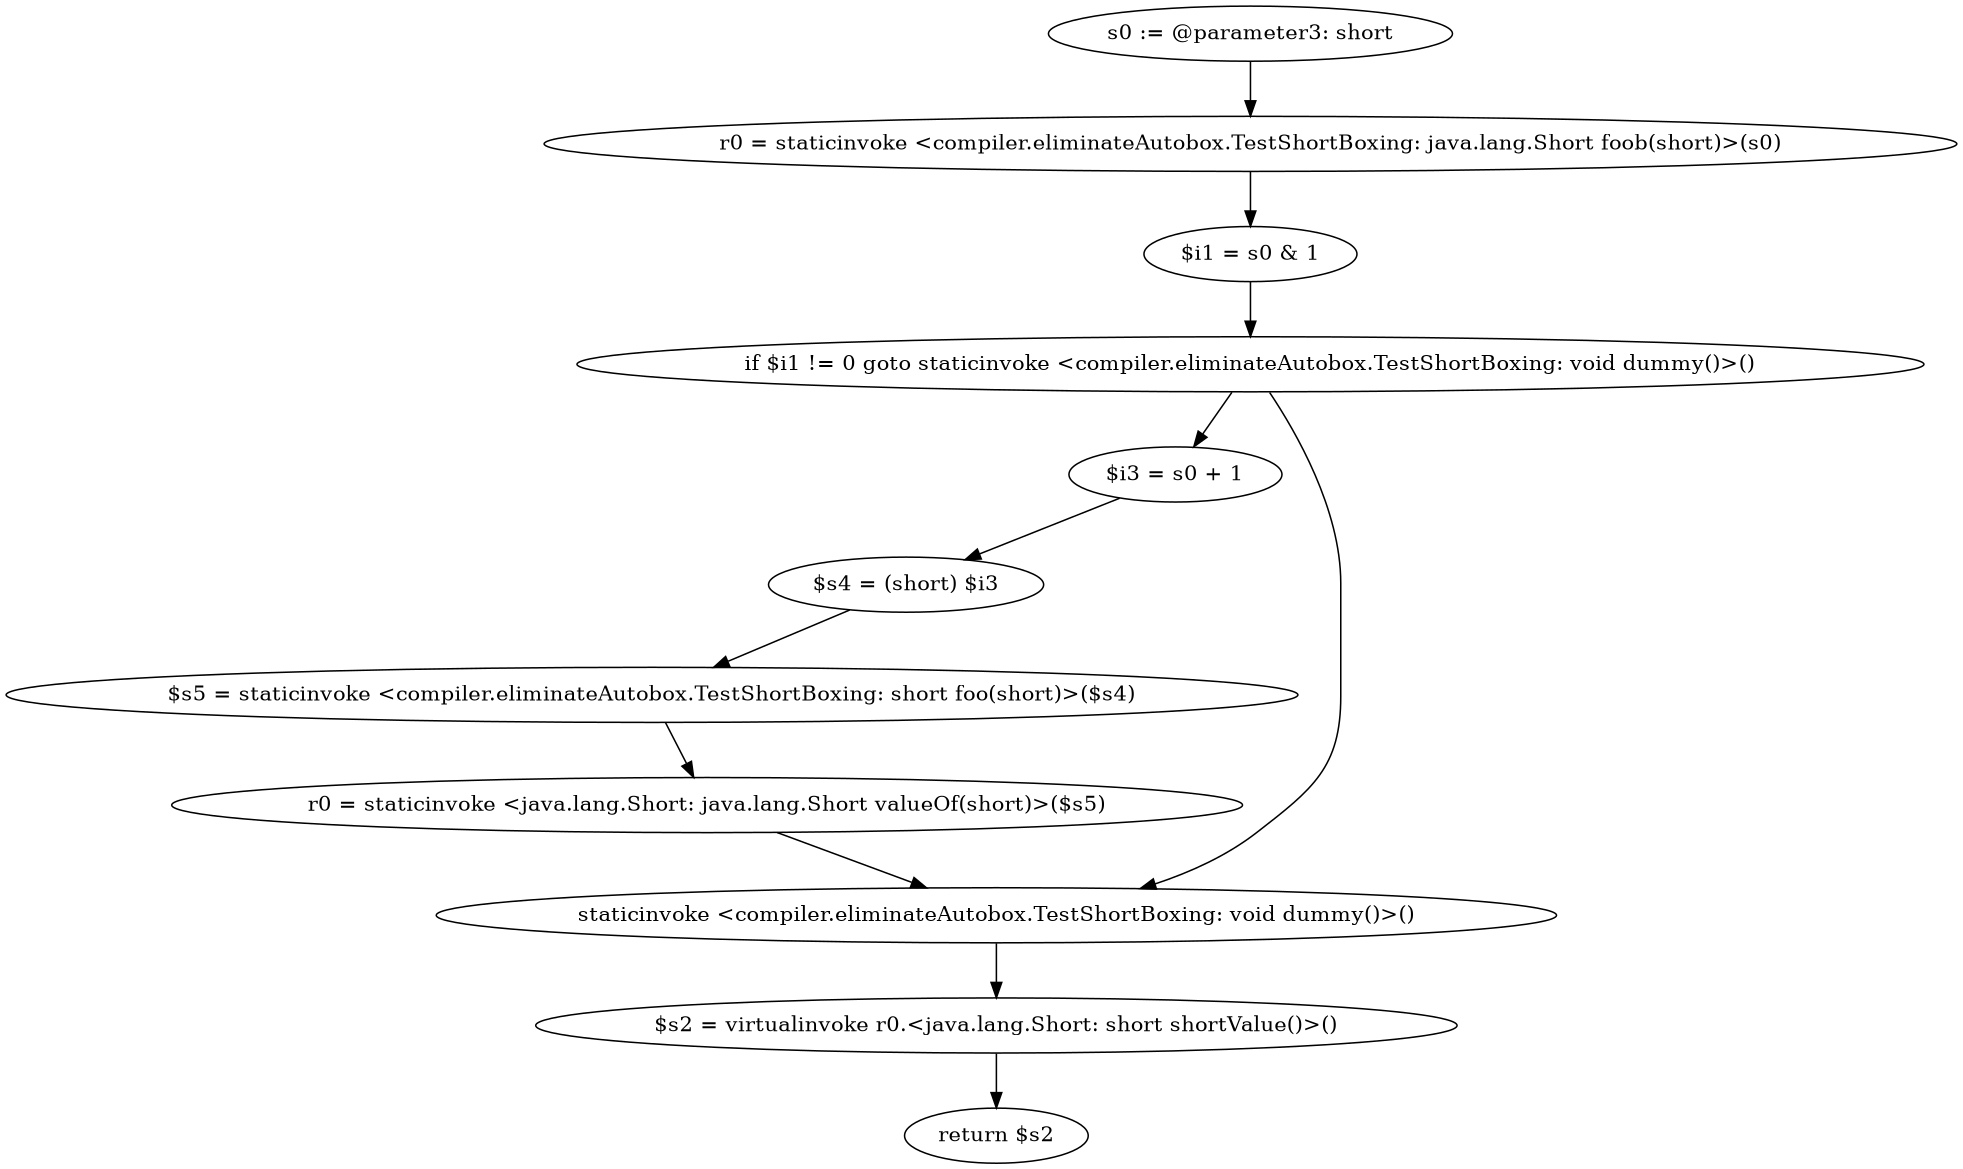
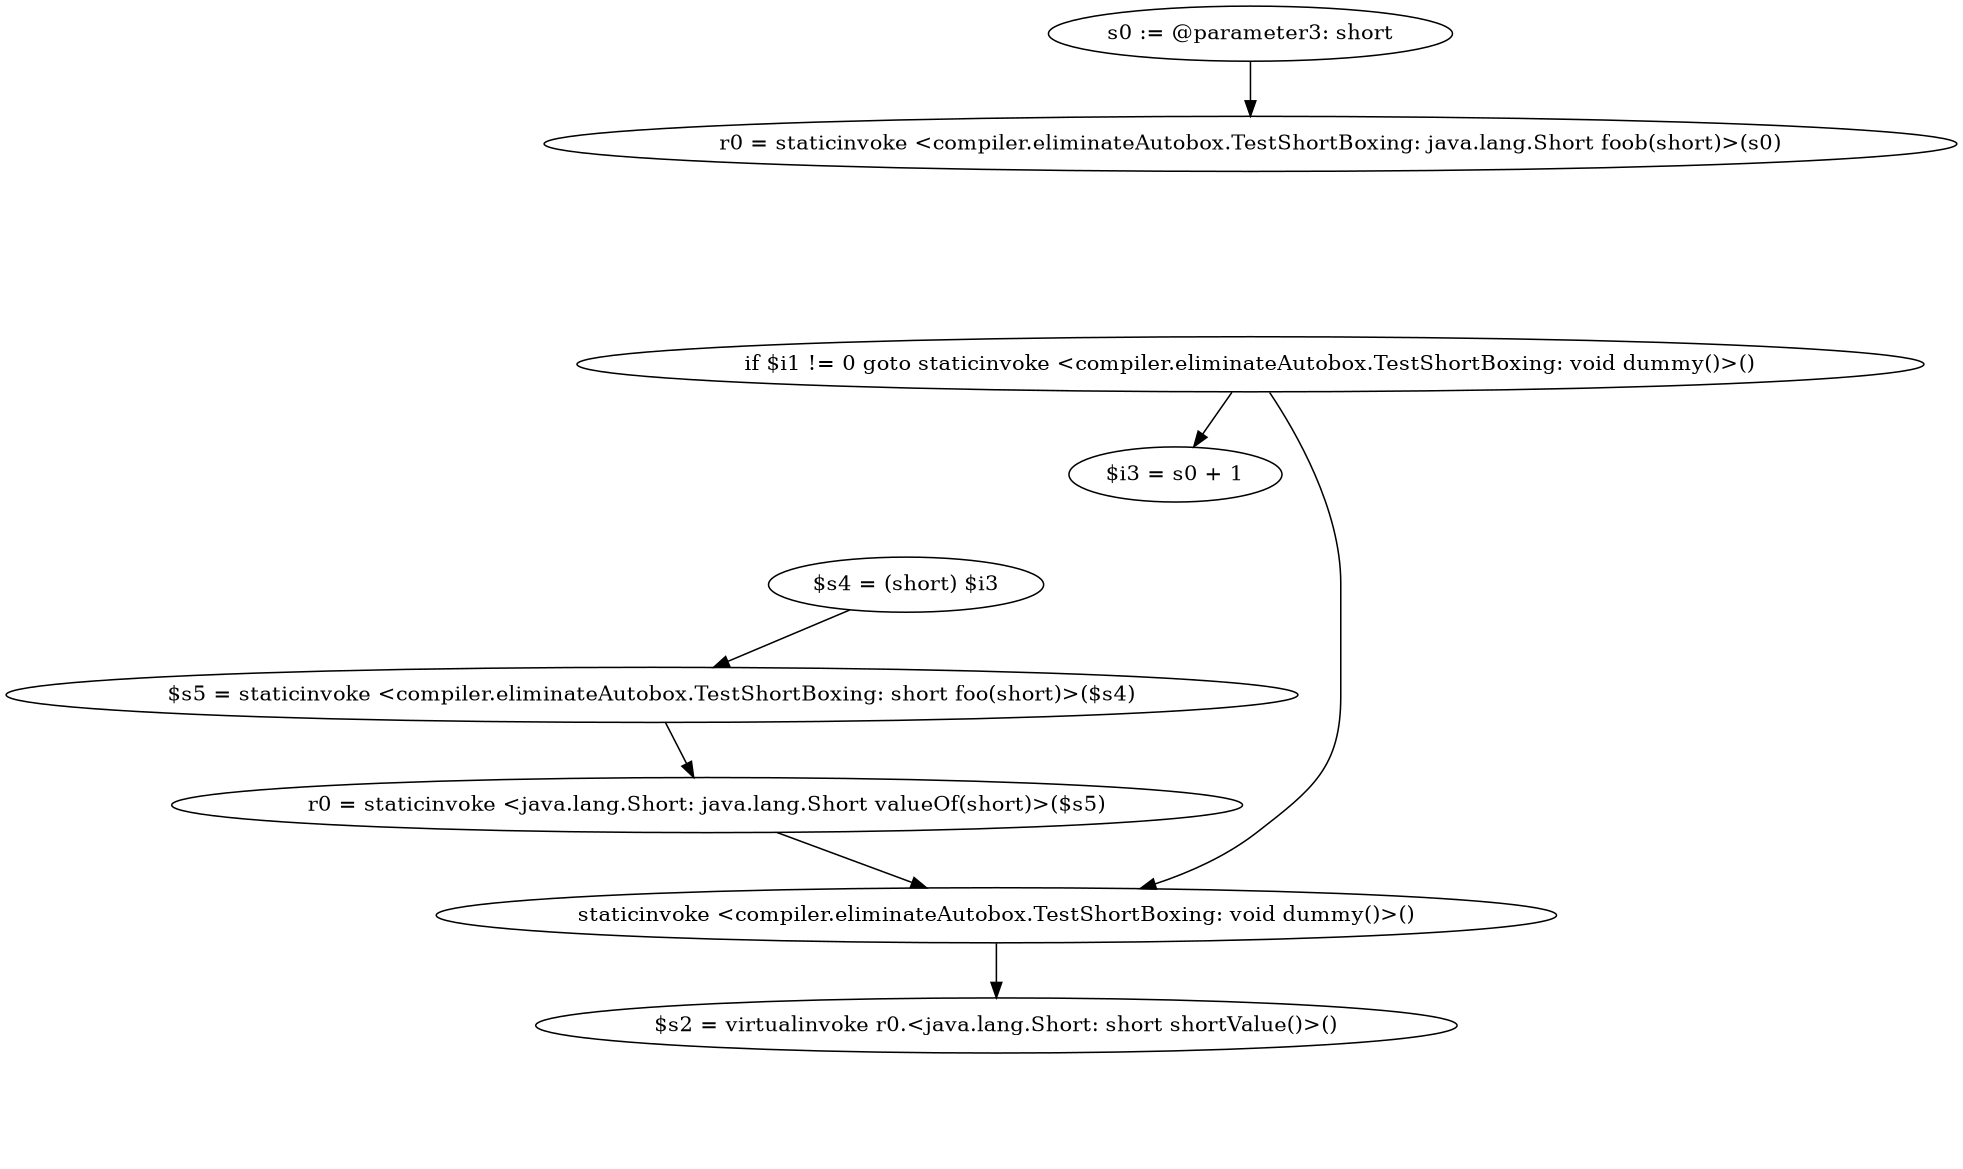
node "$i1 = s0 & 1": removed
edge "$i3 = s0 + 1" -> "$s4 = (short) $i3": removed
node "return $s2": removed
